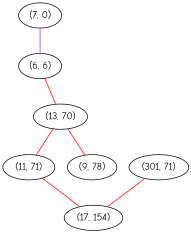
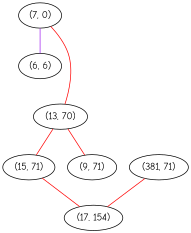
edge "(6, 6)" -- "(13, 70)": now "(7, 0)" -- "(13, 70)"
node "(11, 71)": label "(11, 71)" -> "(15, 71)"
node "(9, 78)": label "(9, 78)" -> "(9, 71)"
node "(301, 71)": label "(301, 71)" -> "(381, 71)"
